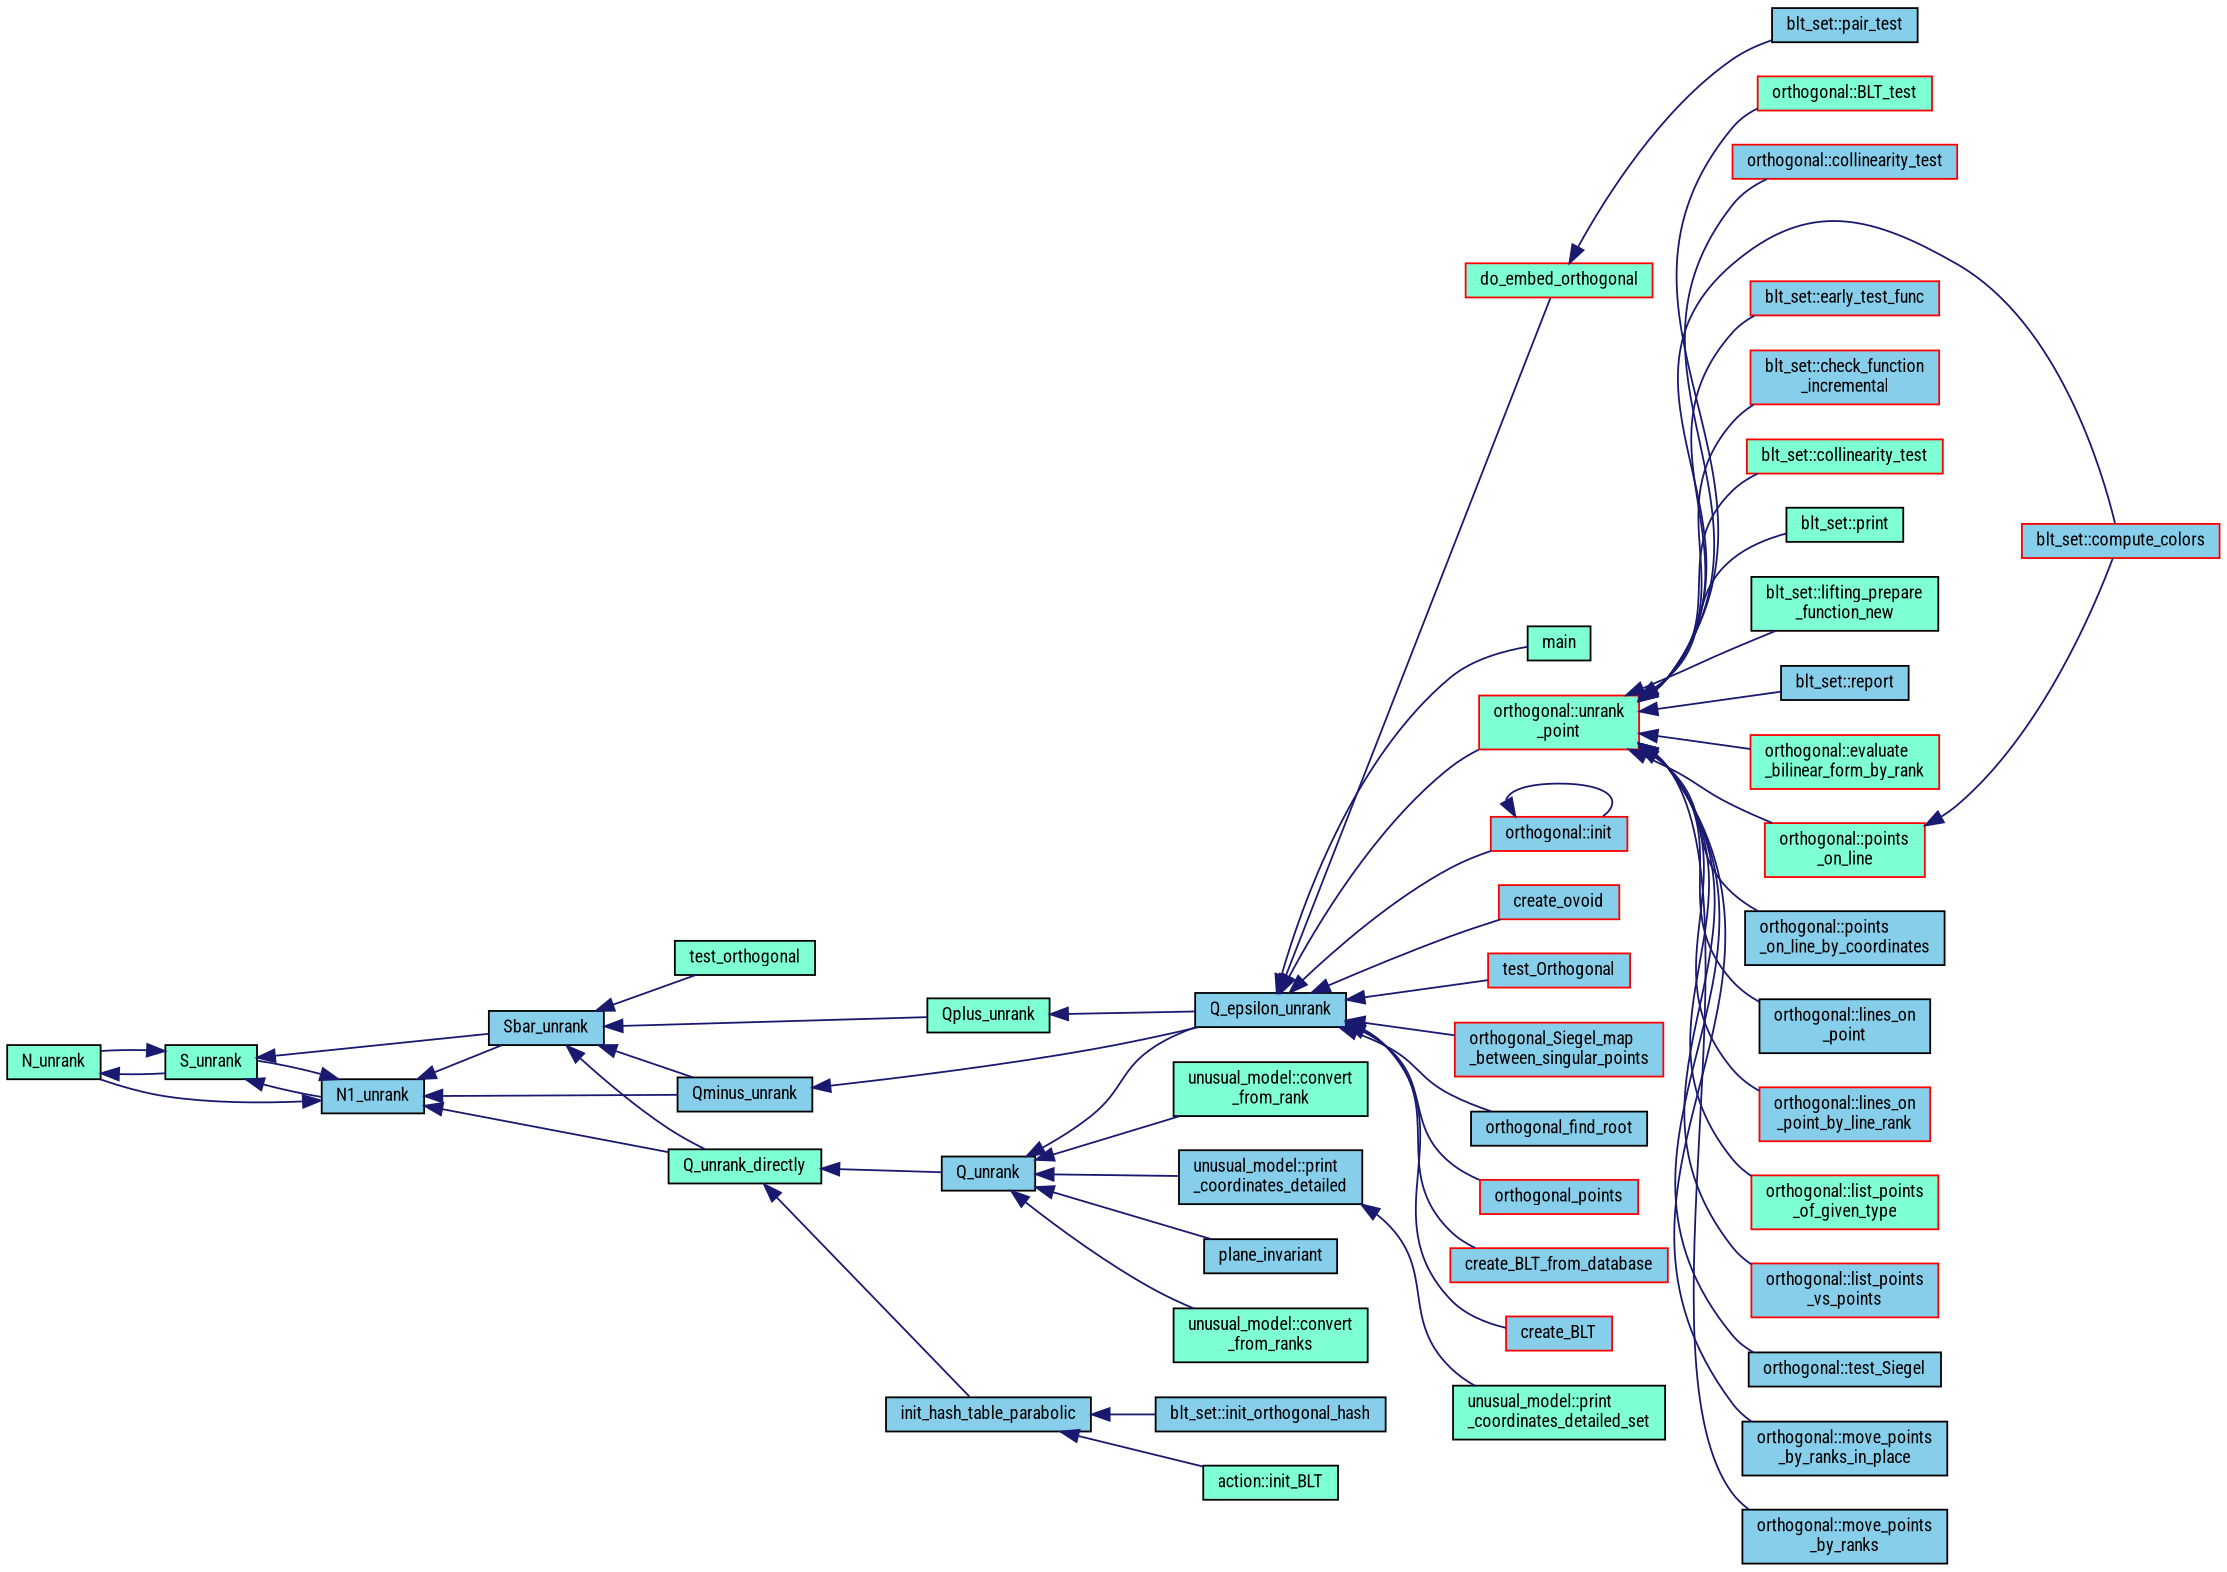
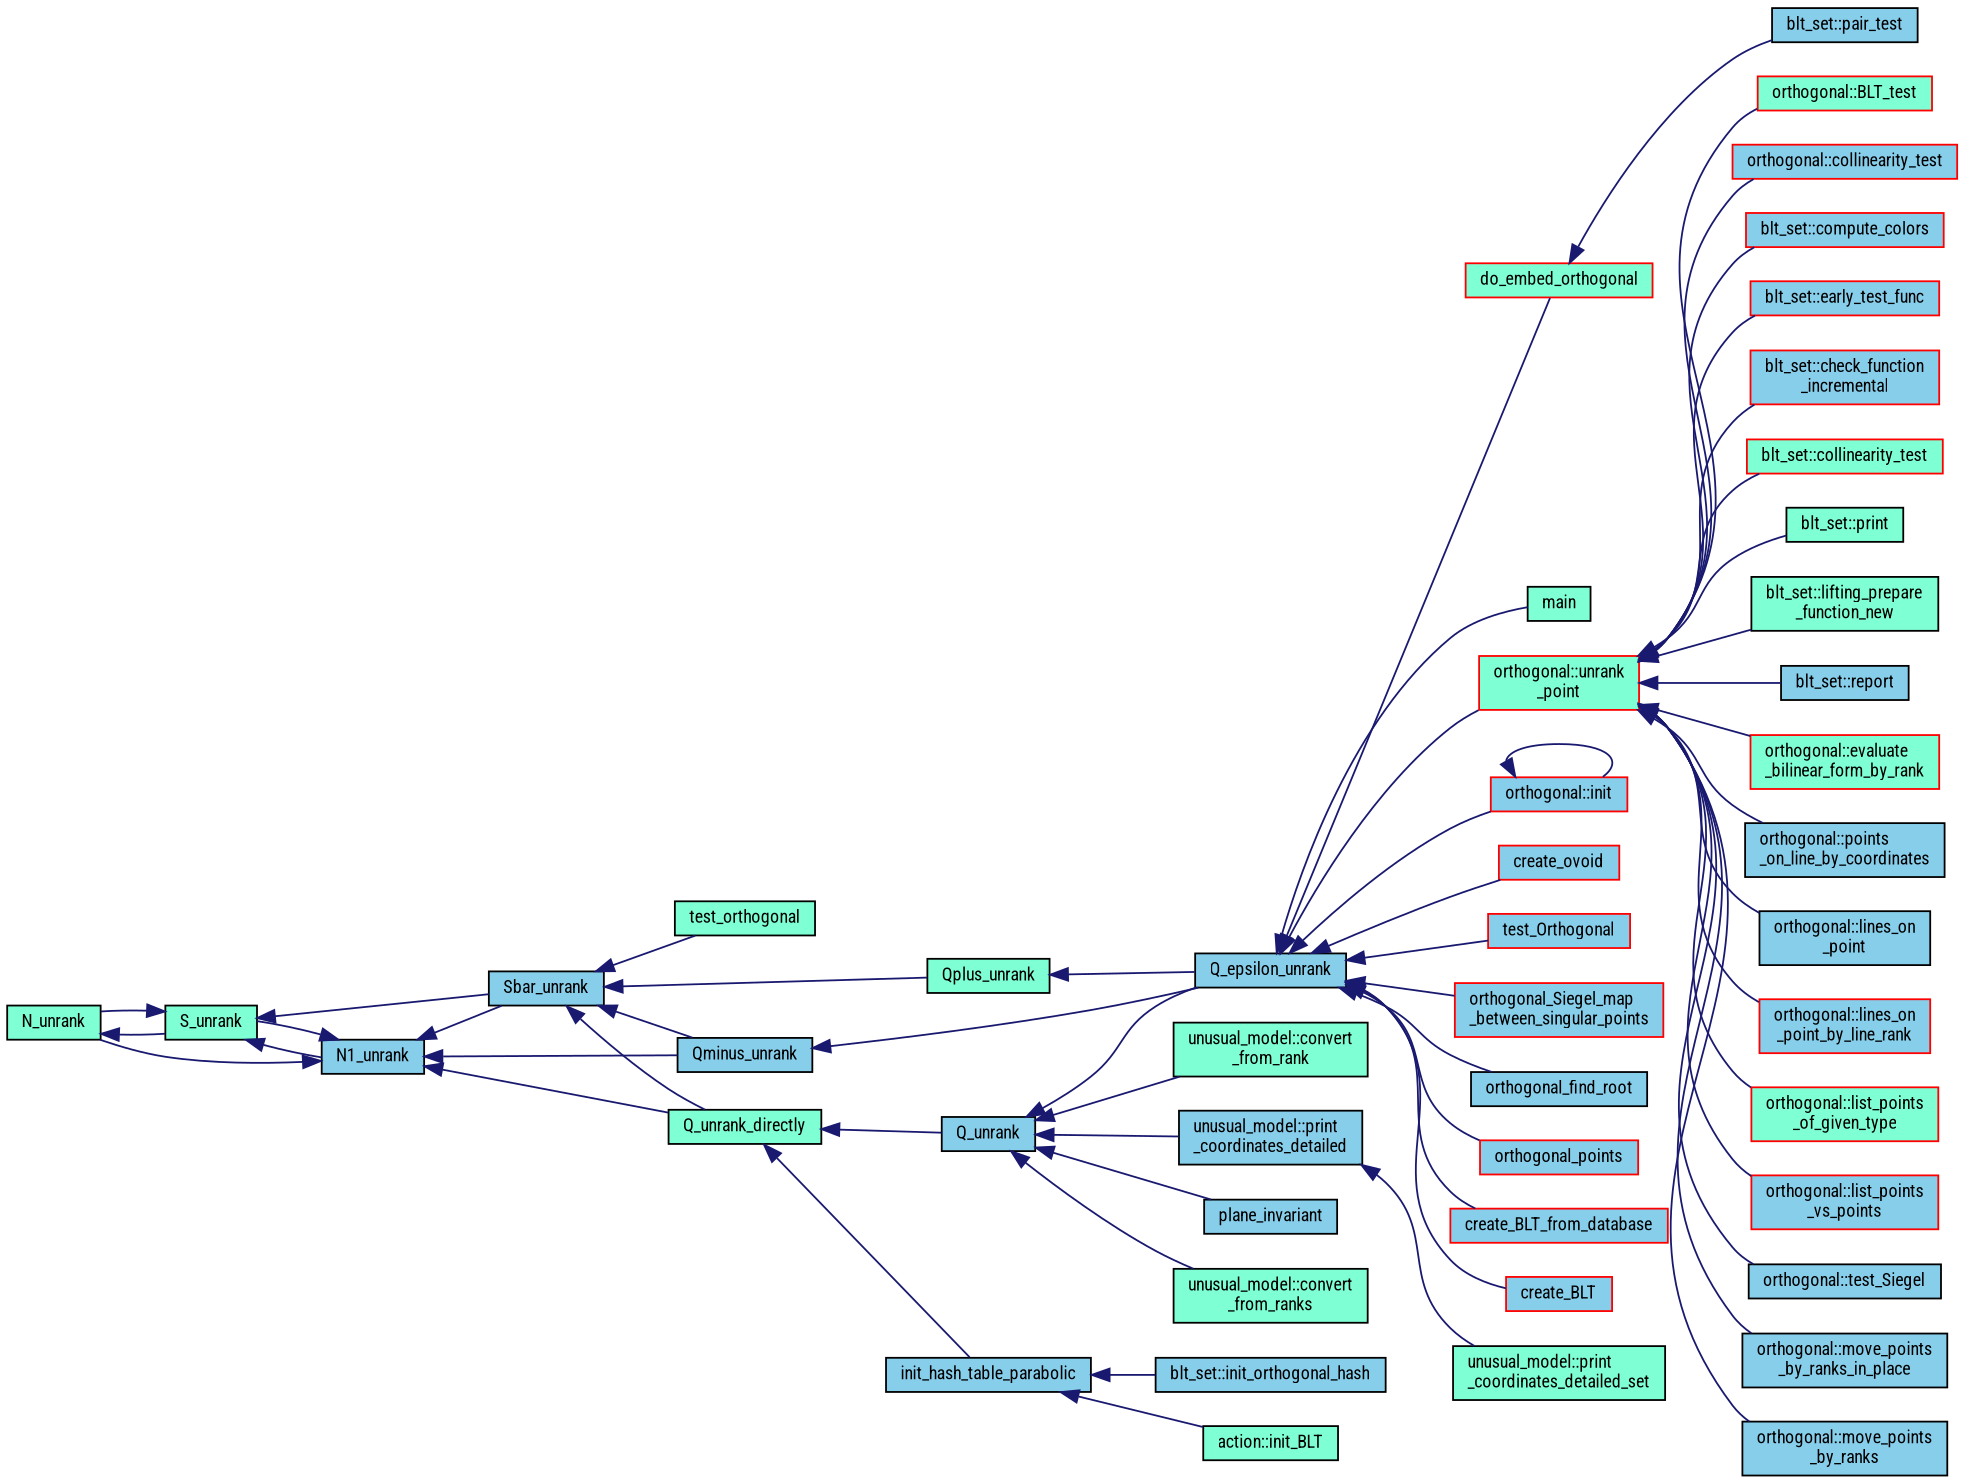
node "orthogonal::points _on_line": removed
